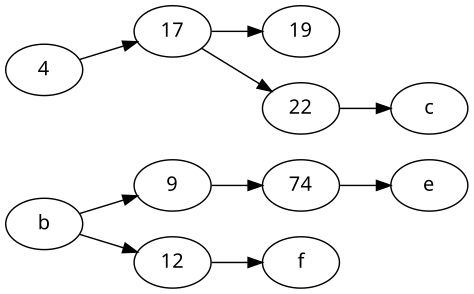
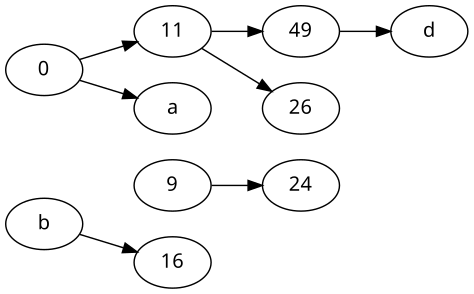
node "17": label "17" -> "11"
node "19": label "19" -> "49"
node "d": added
node "4": label "4" -> "0"
node "a": added
node "22": label "22" -> "26"
node "c": removed
node "74": label "74" -> "24"
node "e": removed
edge "b" -> "9": removed
node "12": label "12" -> "16"
node "f": removed
